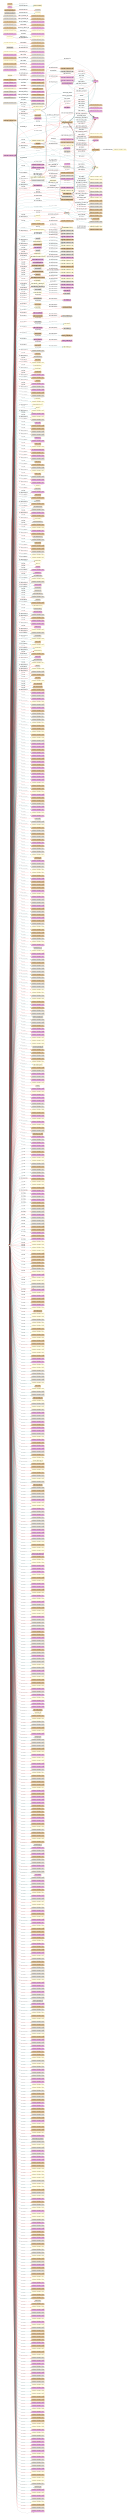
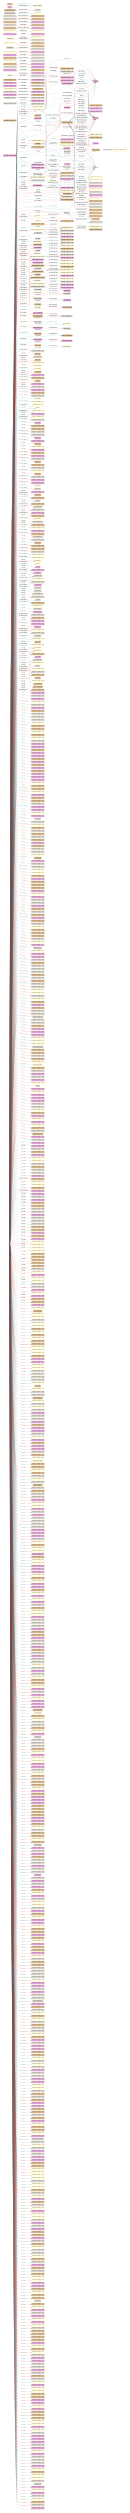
node "-3cdc76db:1570a487e53:-7d3e": removed
